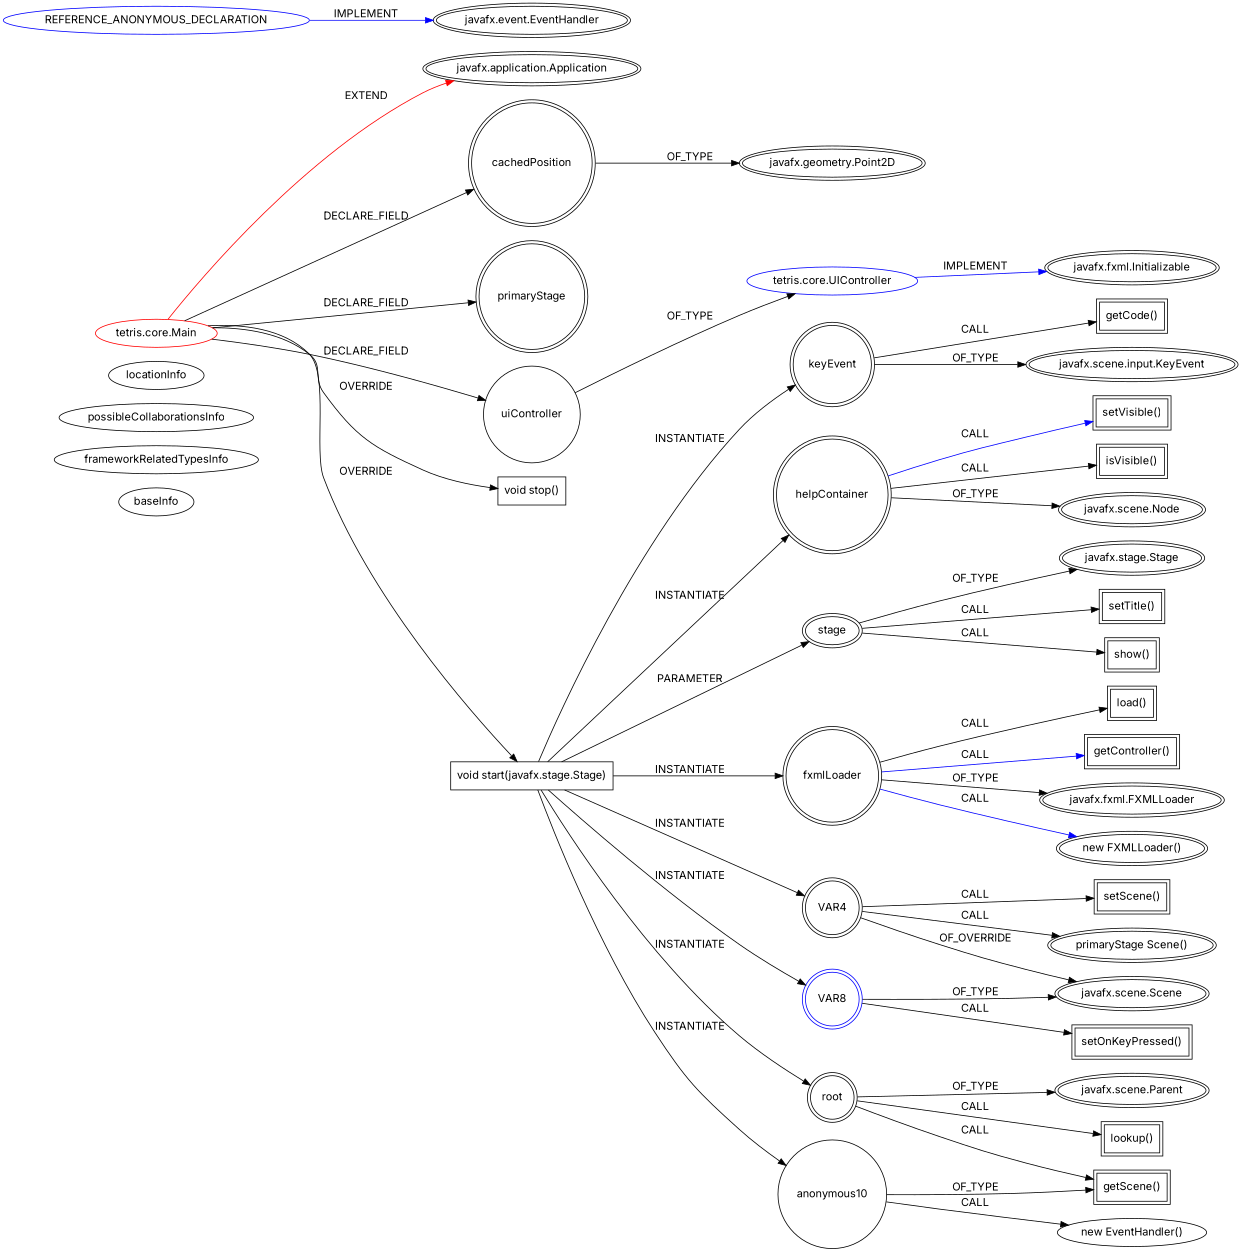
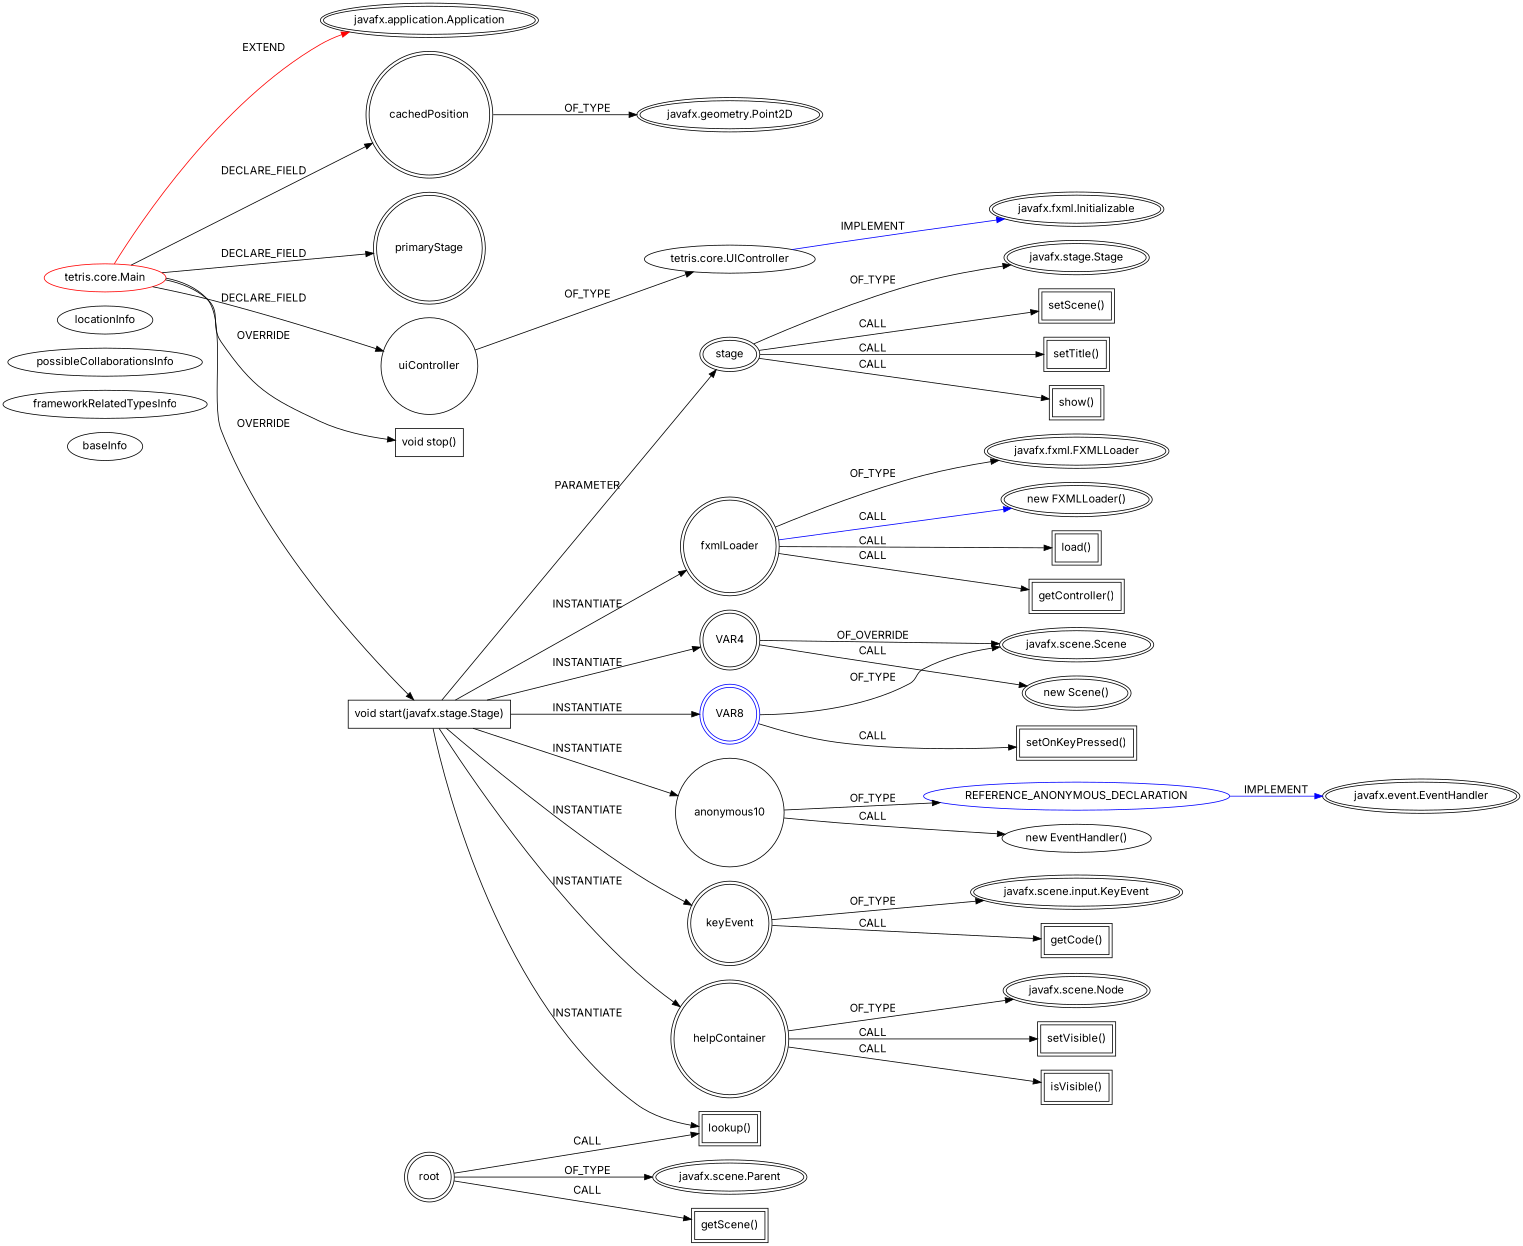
node "tetris.core.UIController": color blue -> black
edge "helpContainer" -> "setVisible()": color blue -> black
edge "fxmlLoader" -> "getController()": color blue -> black
edge "VAR4" -> "setScene()": now "stage" -> "setScene()"
node "primaryStage Scene()": label "primaryStage Scene()" -> "new Scene()"
edge "void start(javafx.stage.Stage)" -> "root": now "void start(javafx.stage.Stage)" -> "lookup()"
edge "anonymous10" -> "getScene()": now "anonymous10" -> "REFERENCE_ANONYMOUS_DECLARATION"
